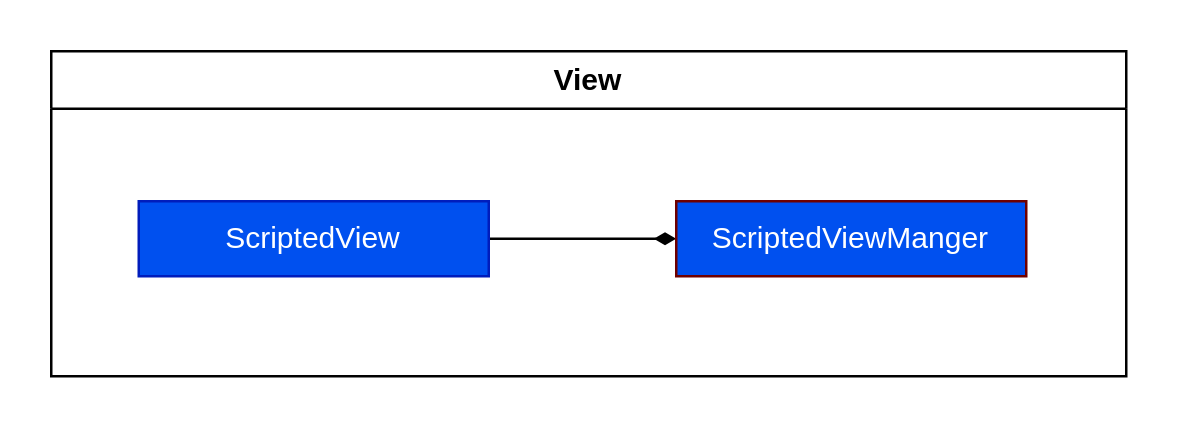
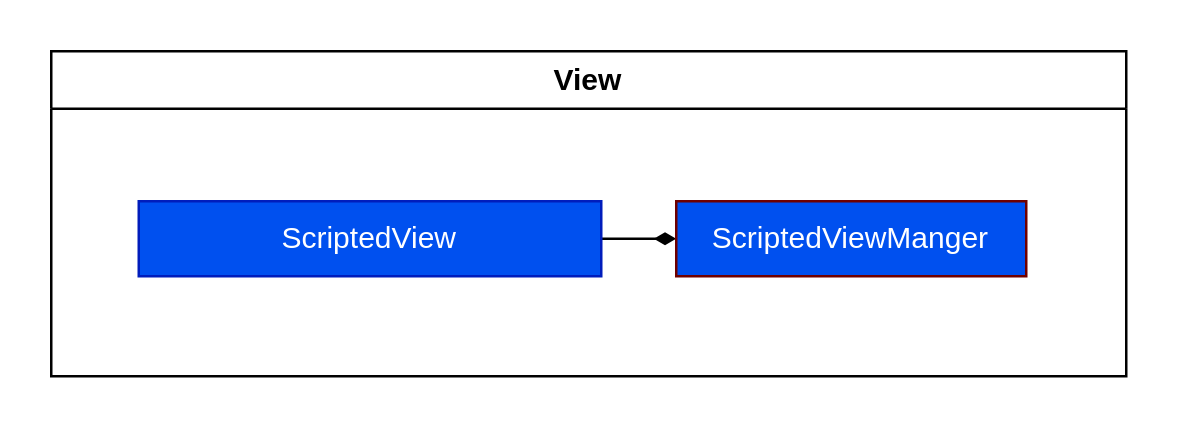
node "ScriptedView": size 350x75 -> 463x75
